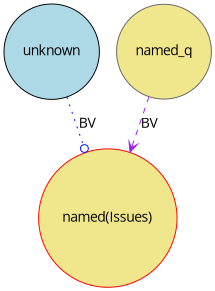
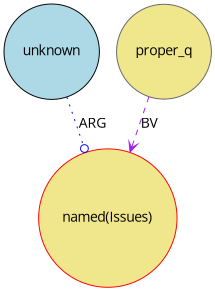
node "named_q": label "named_q" -> "proper_q"
edge "unknown" -> "named(Issues)": label "BV" -> "ARG"
